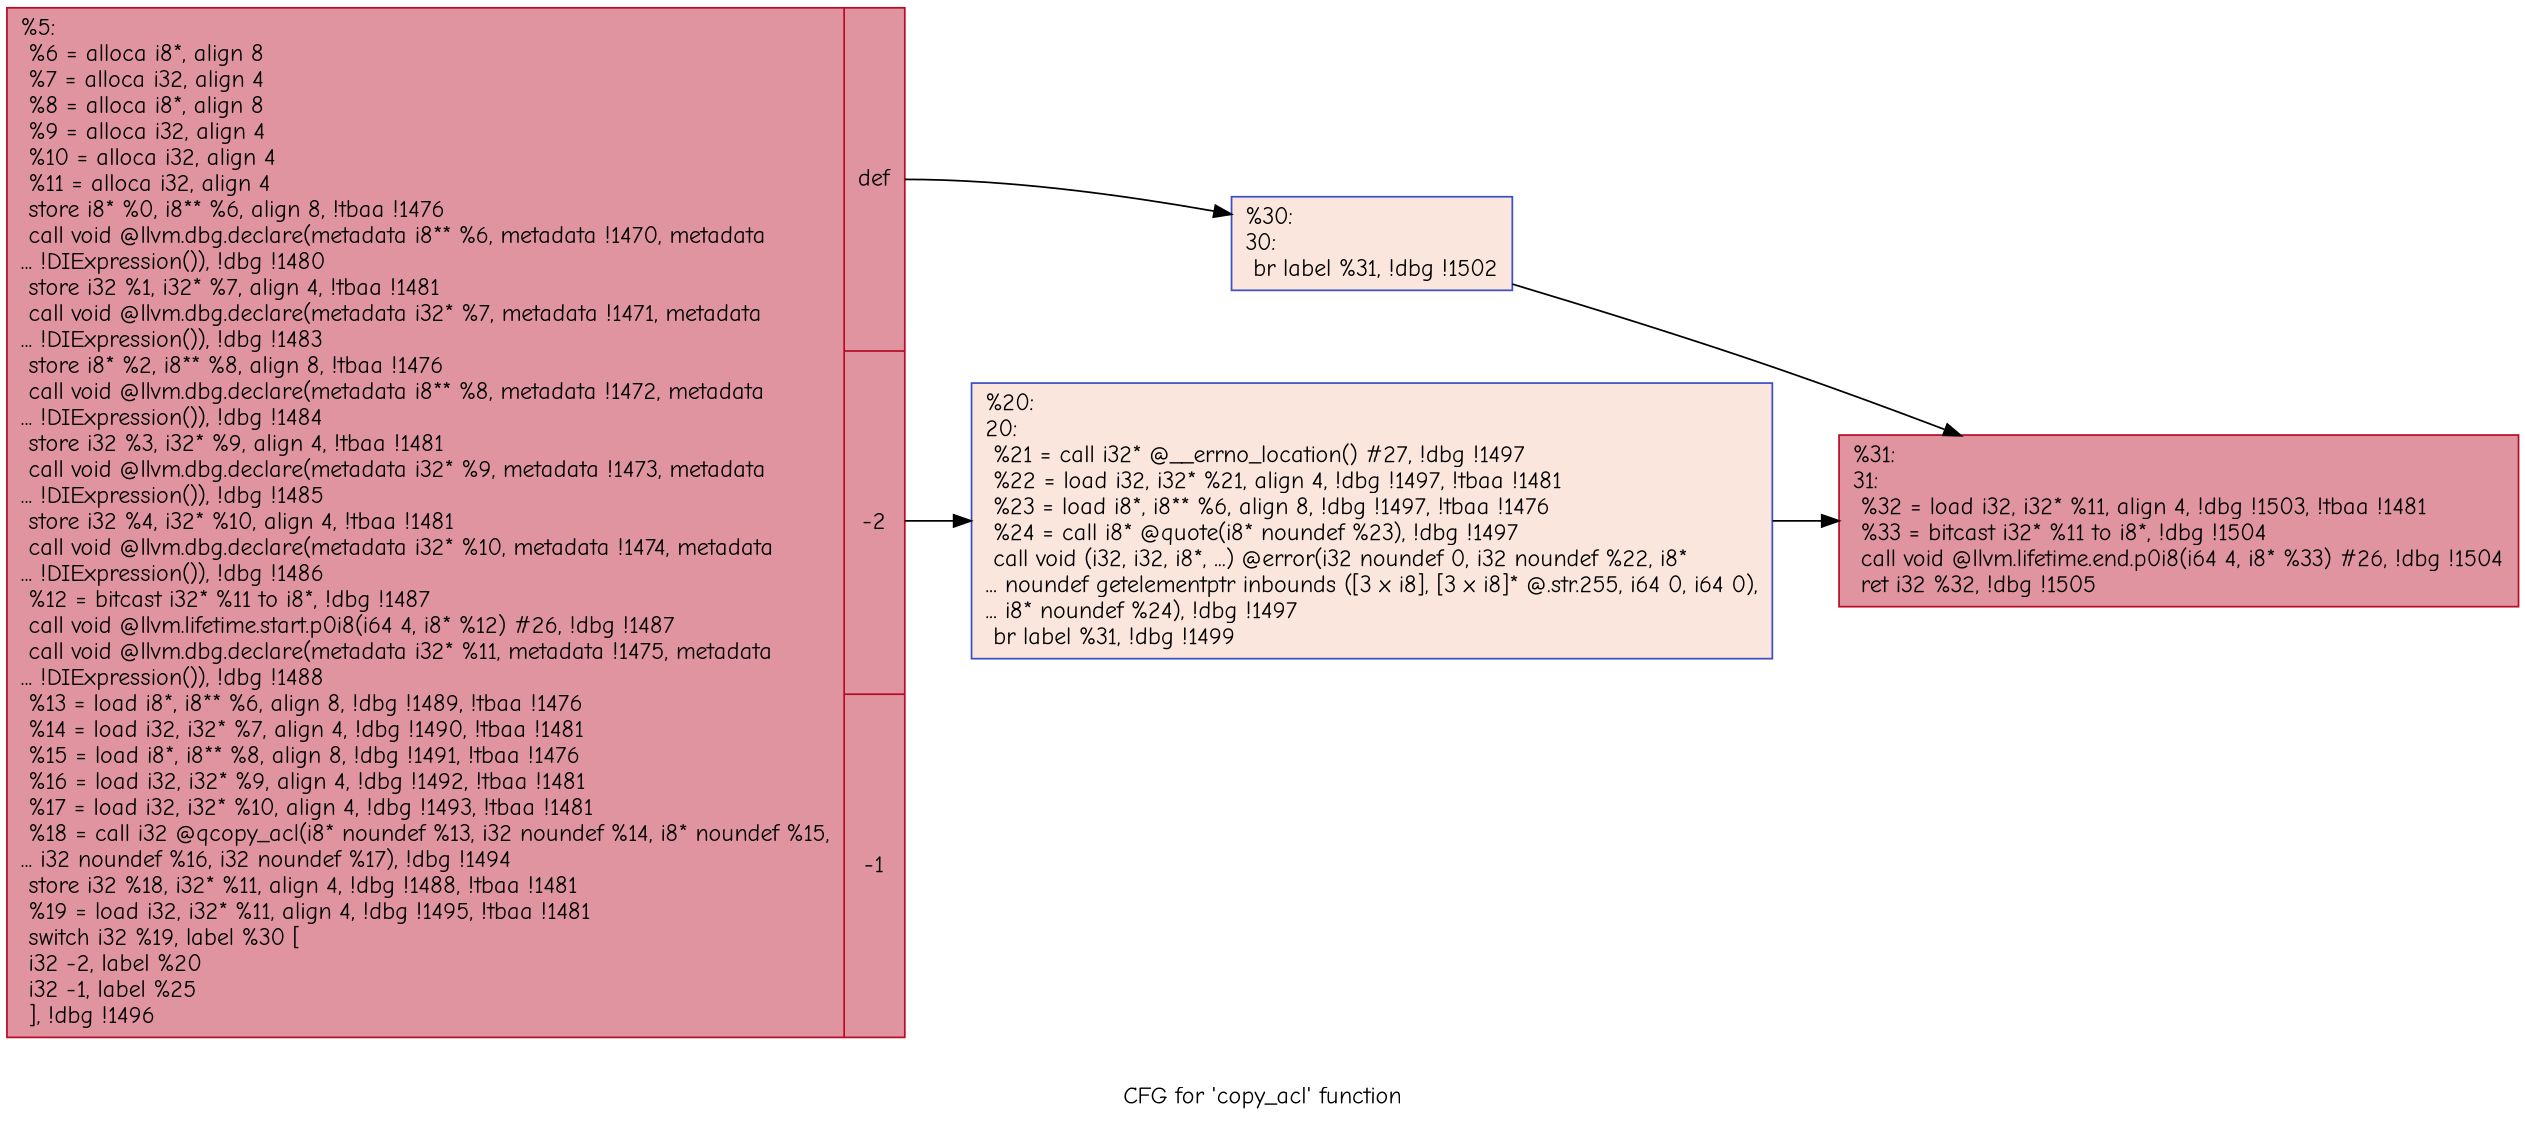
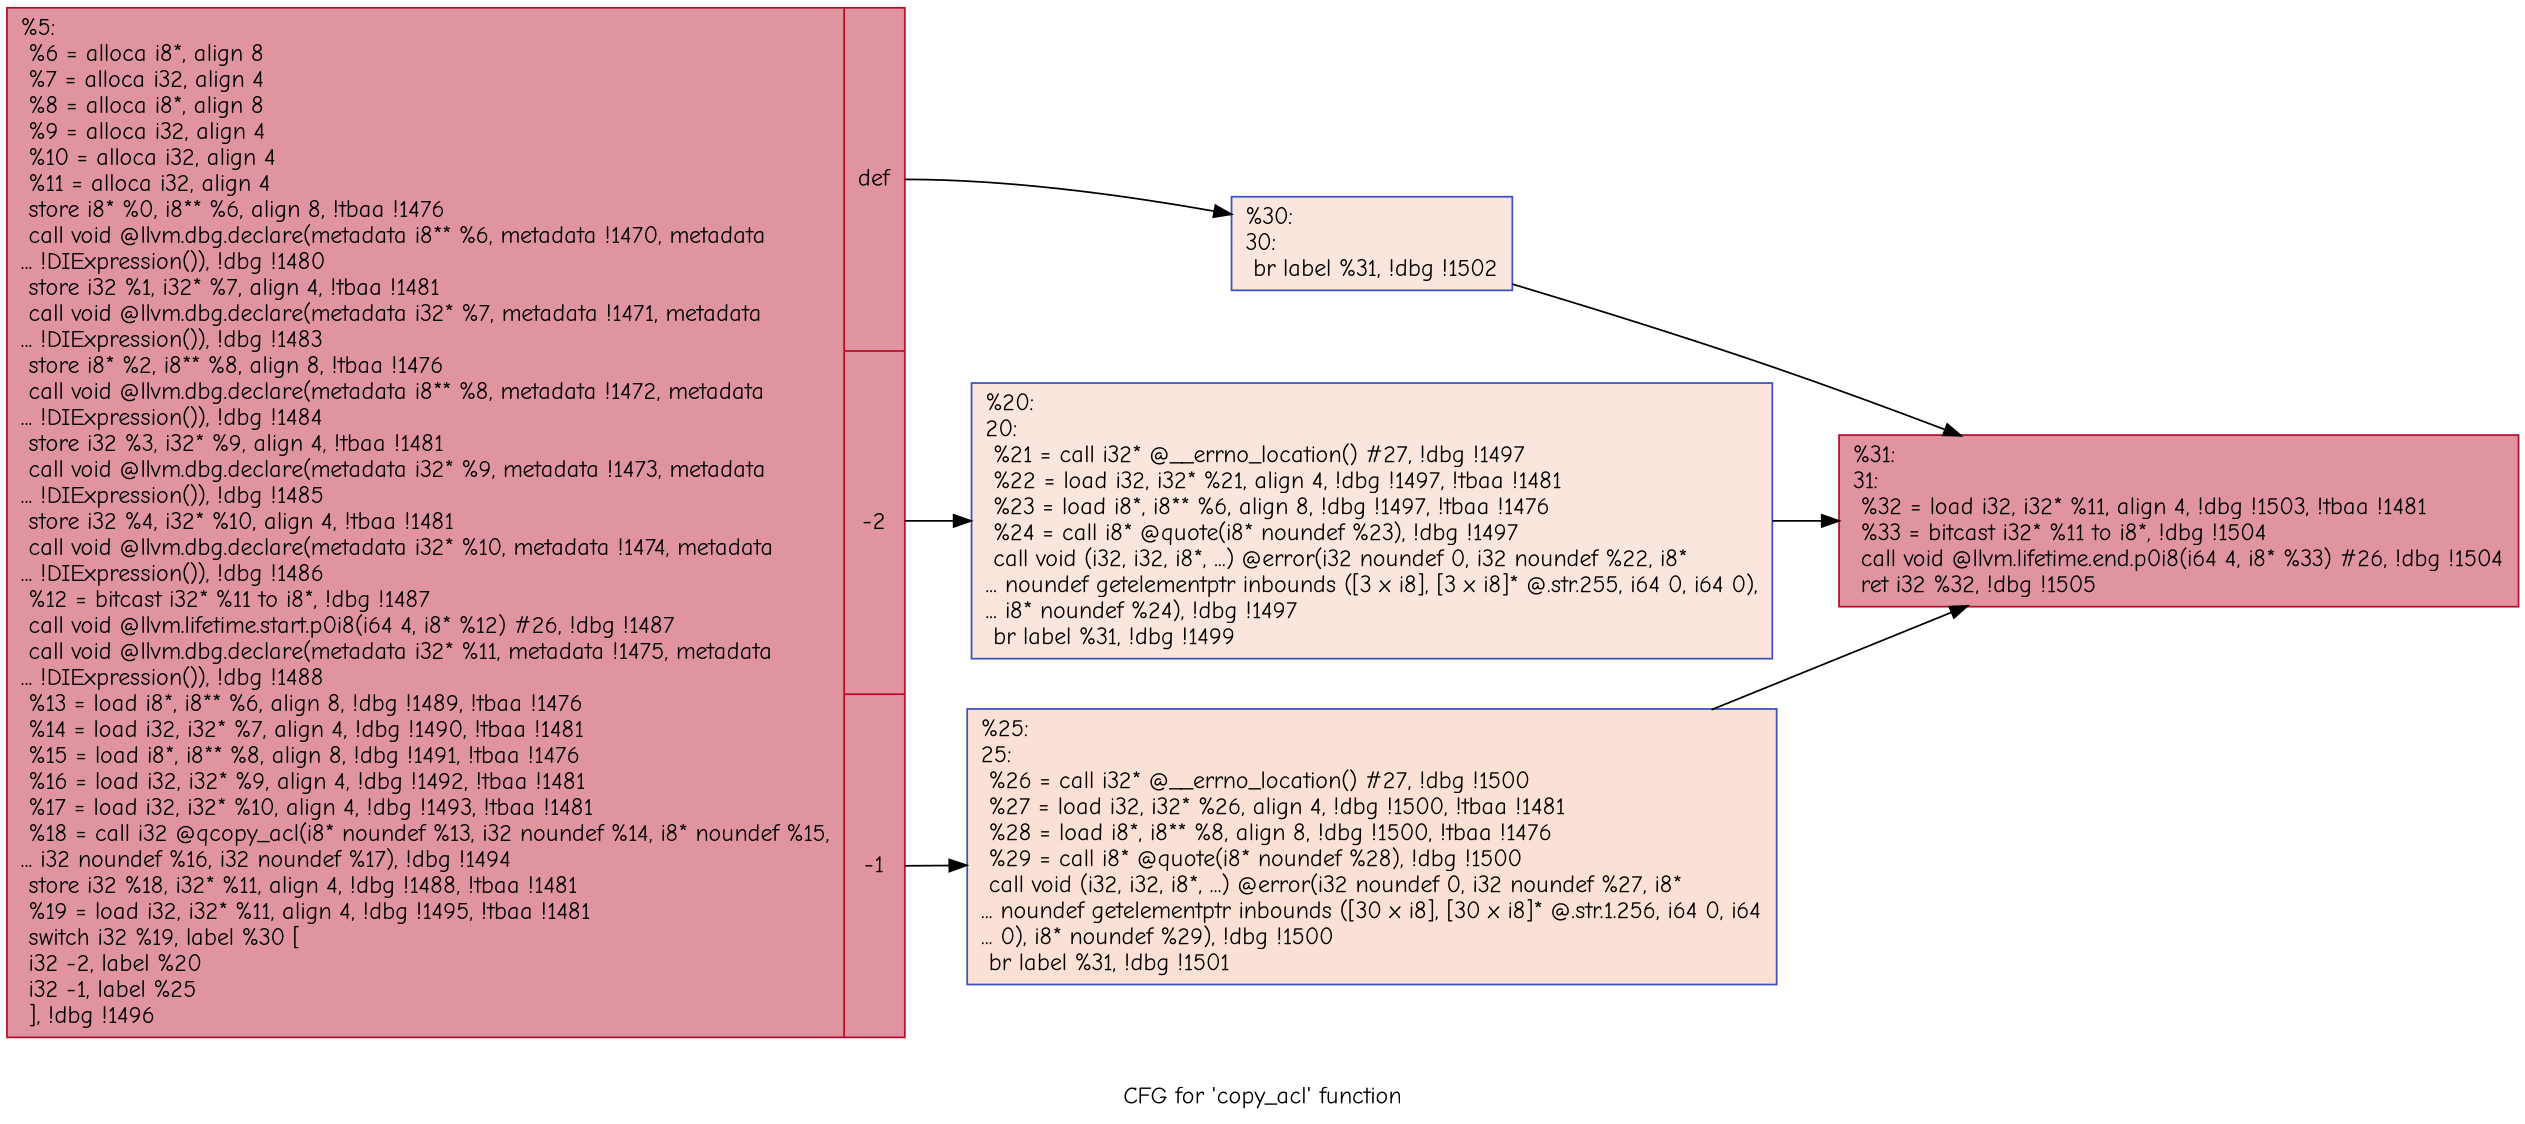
node "%25:": added
